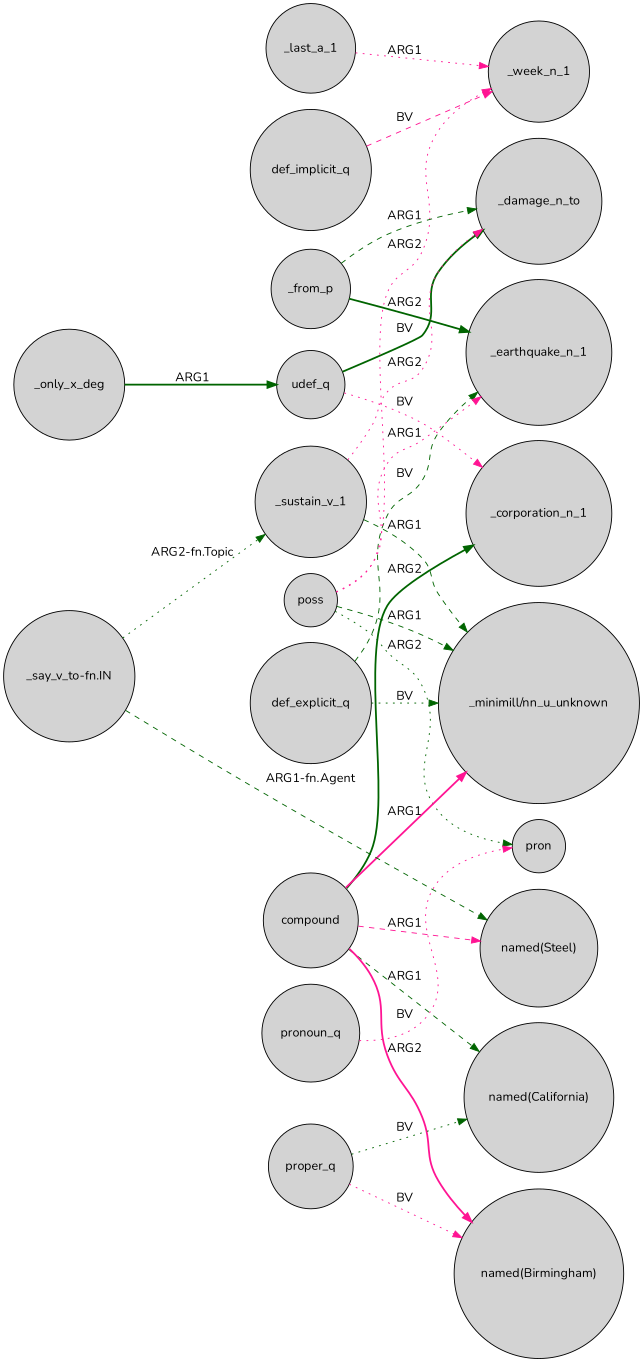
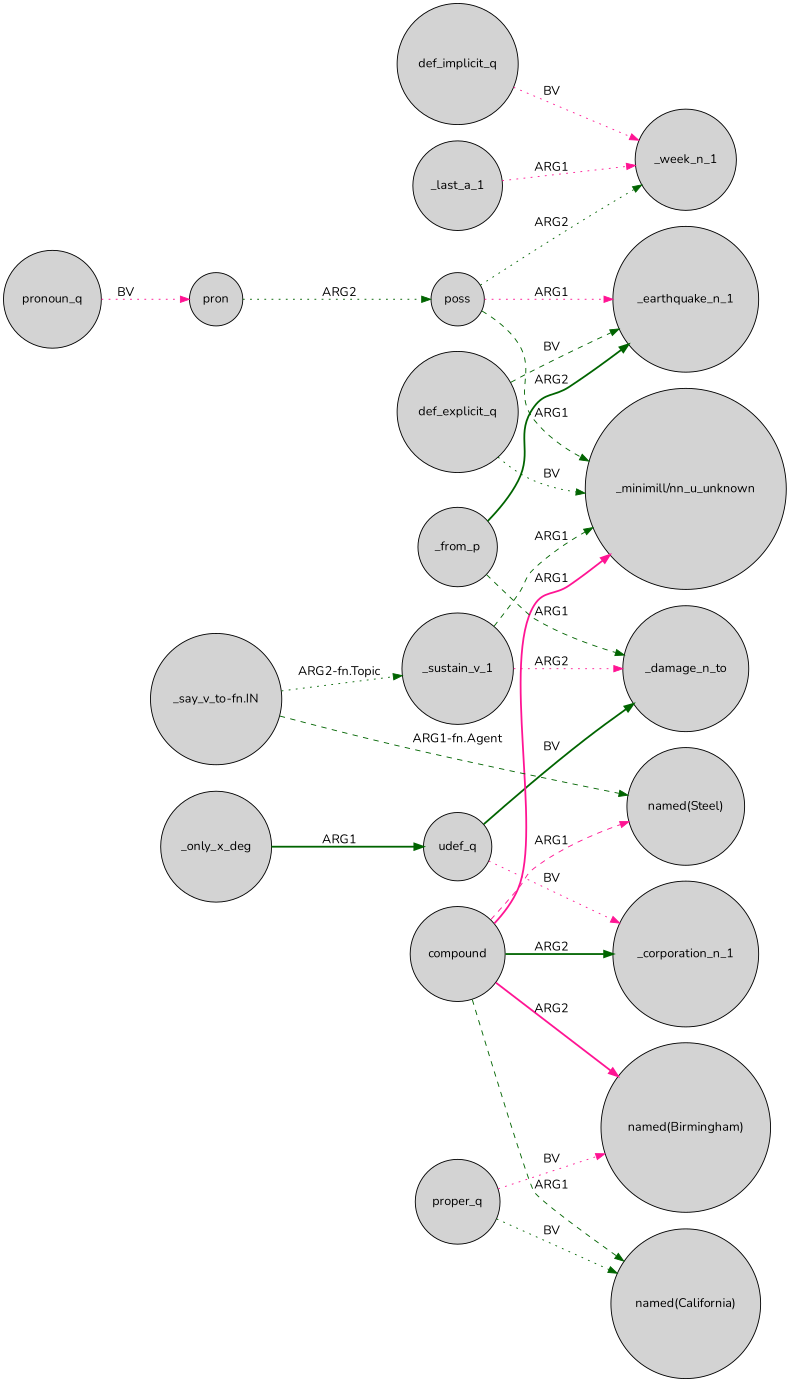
edge "def_implicit_q" -> "_week_n_1": style dashed -> dotted
edge "poss" -> "_week_n_1": color deeppink -> darkgreen
edge "poss" -> "pron": reversed
